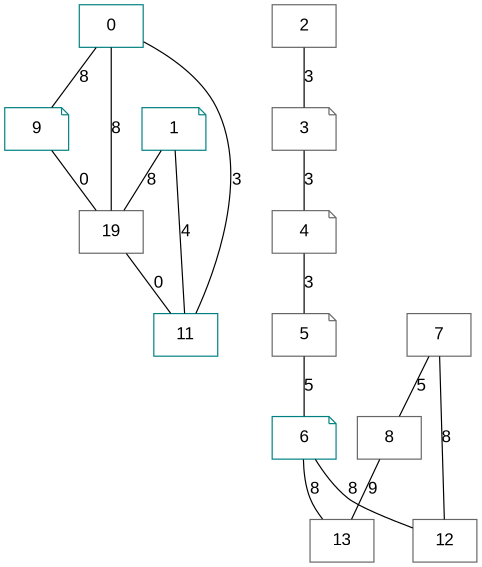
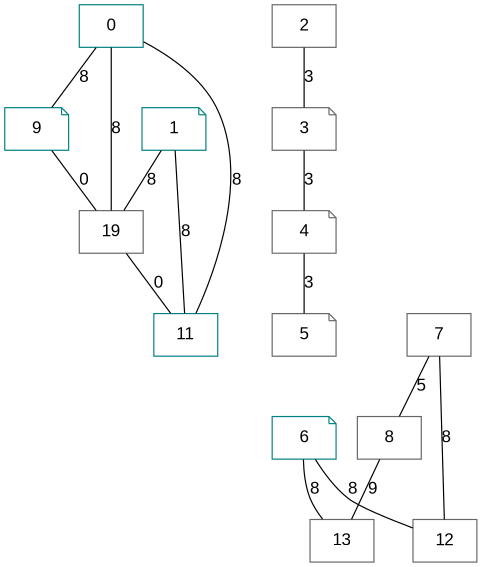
edge "0" -- "11": label "3" -> "8"
edge "1" -- "11": label "4" -> "8"
edge "5" -- "6": removed, label "5"
